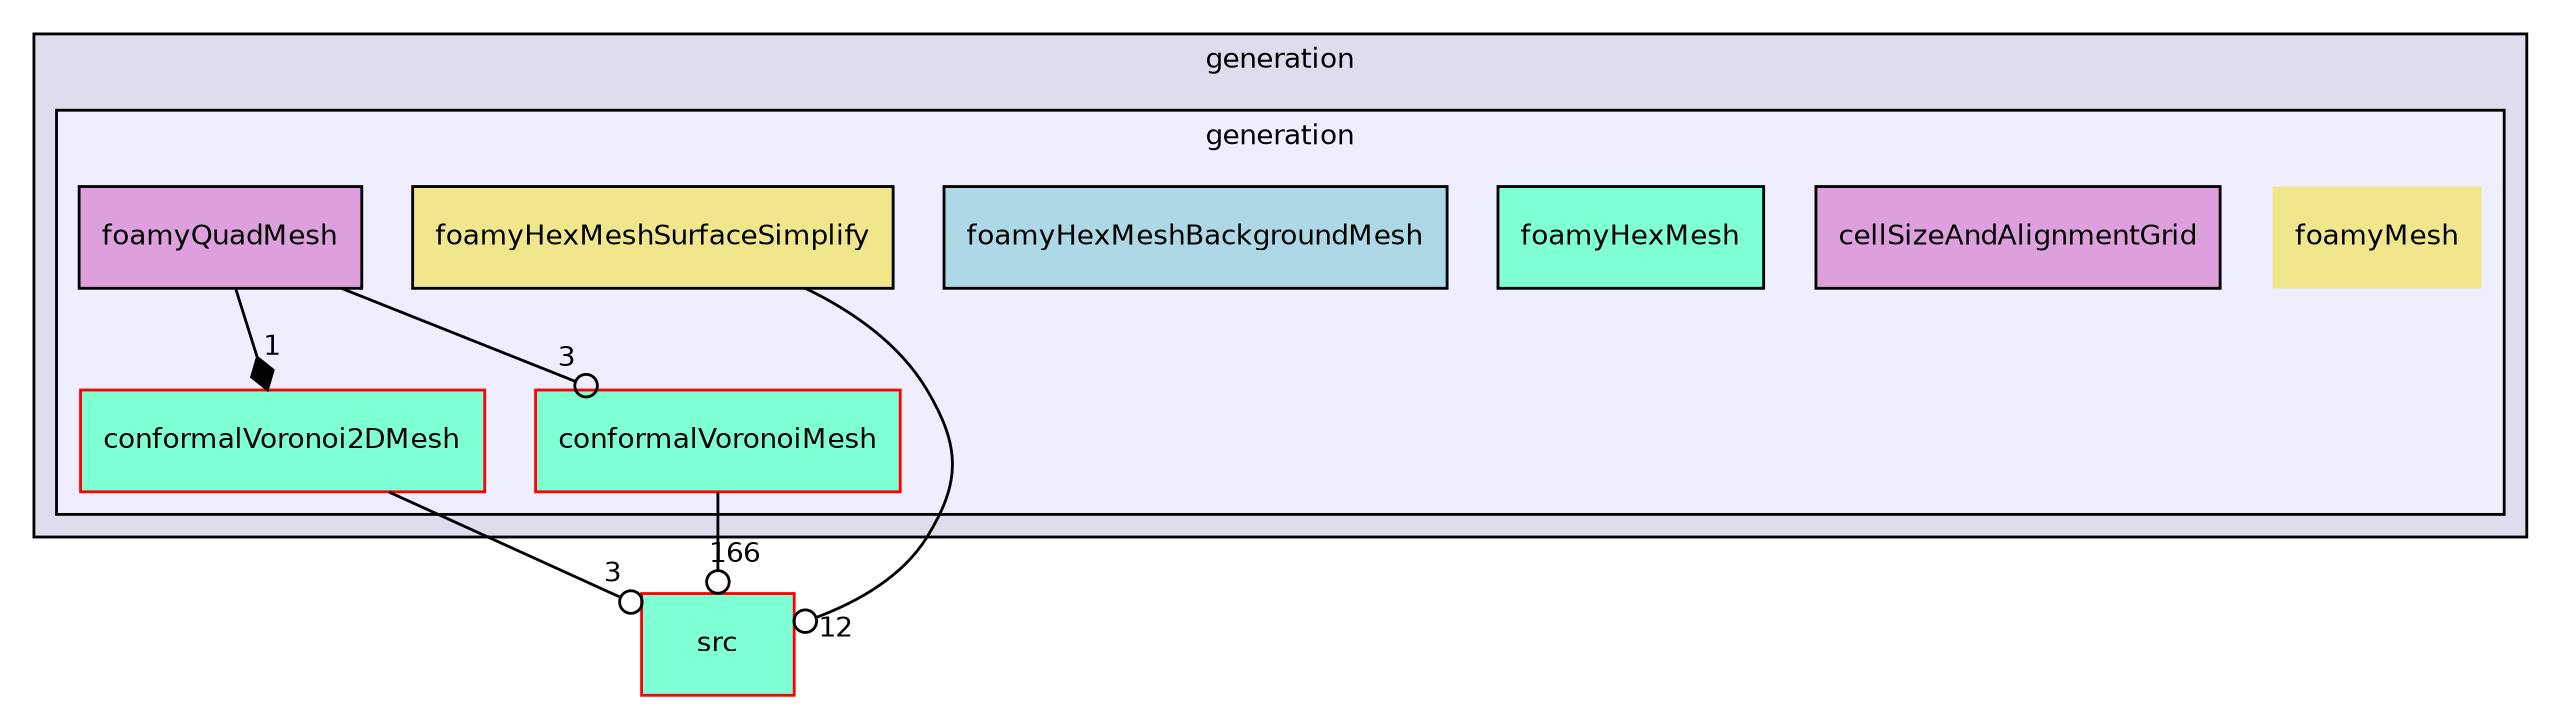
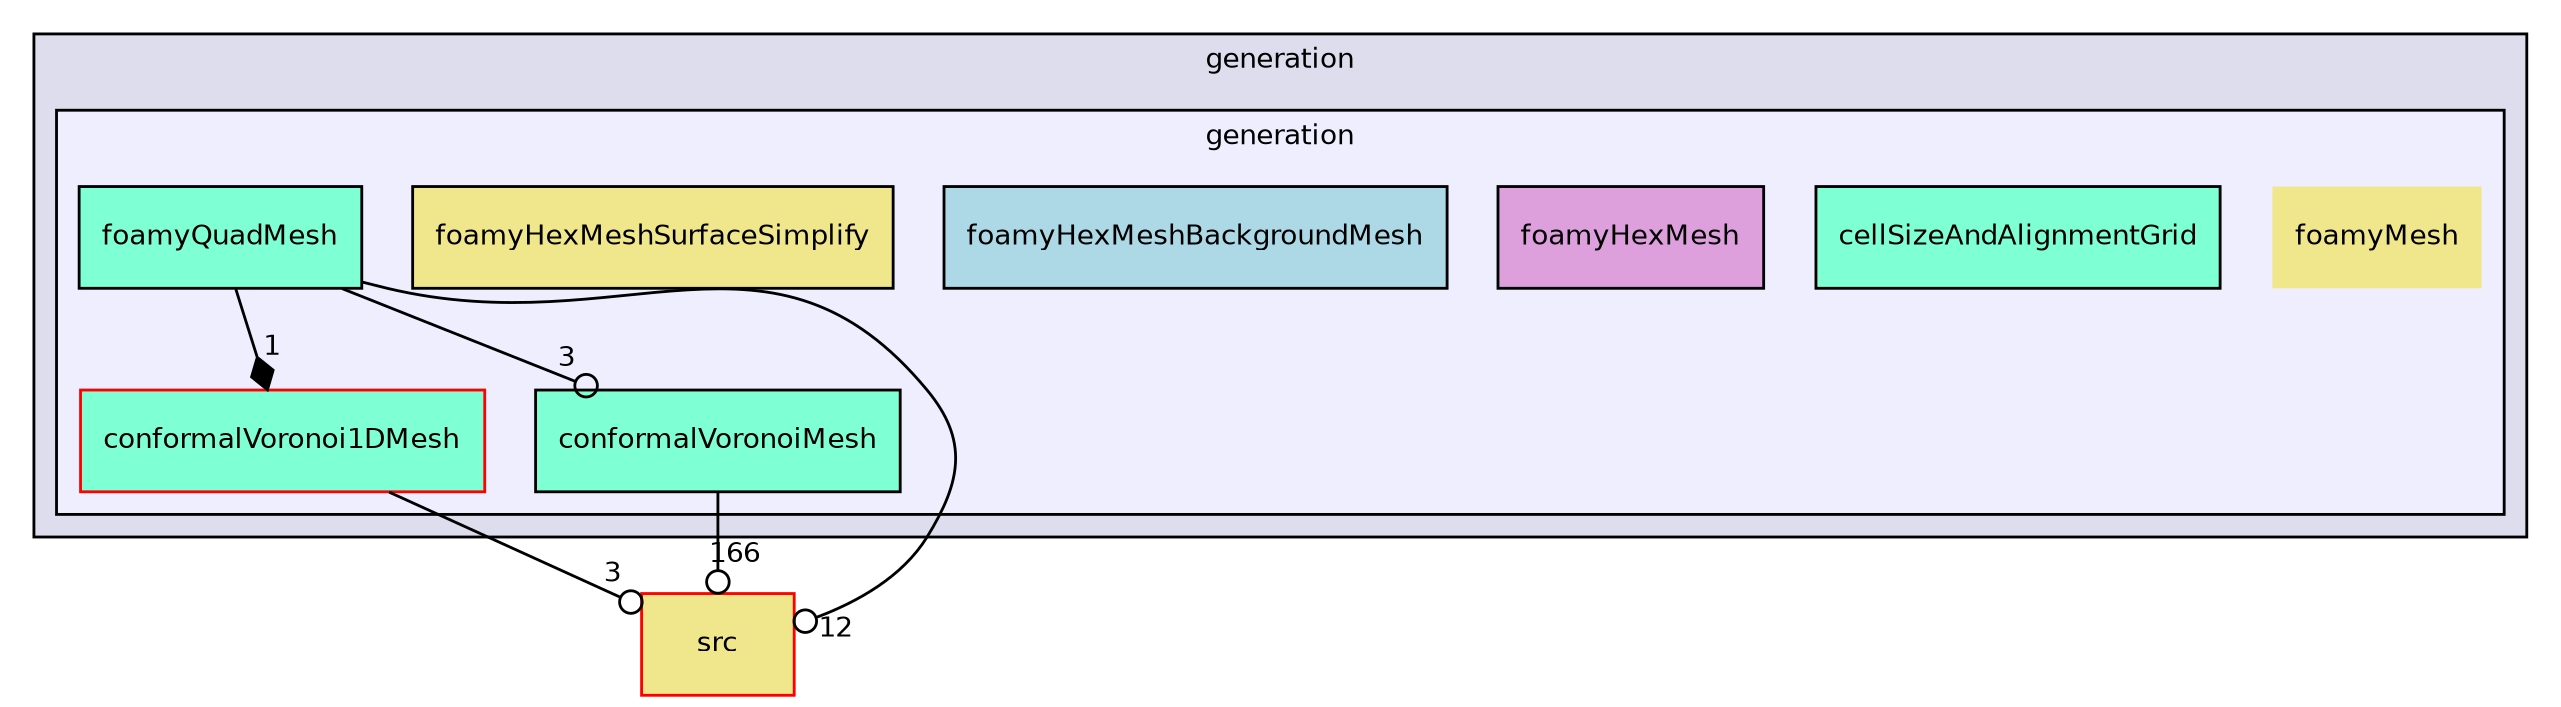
node "foamyQuadMesh": fillcolor plum -> aquamarine
node "foamyHexMesh": fillcolor aquamarine -> plum
node "cellSizeAndAlignmentGrid": fillcolor plum -> aquamarine
node "conformalVoronoi2DMesh": label "conformalVoronoi2DMesh" -> "conformalVoronoi1DMesh"
node "conformalVoronoiMesh": color red -> black
edge "foamyHexMeshSurfaceSimplify" -> "src": now "foamyQuadMesh" -> "src"
node "src": fillcolor aquamarine -> khaki
